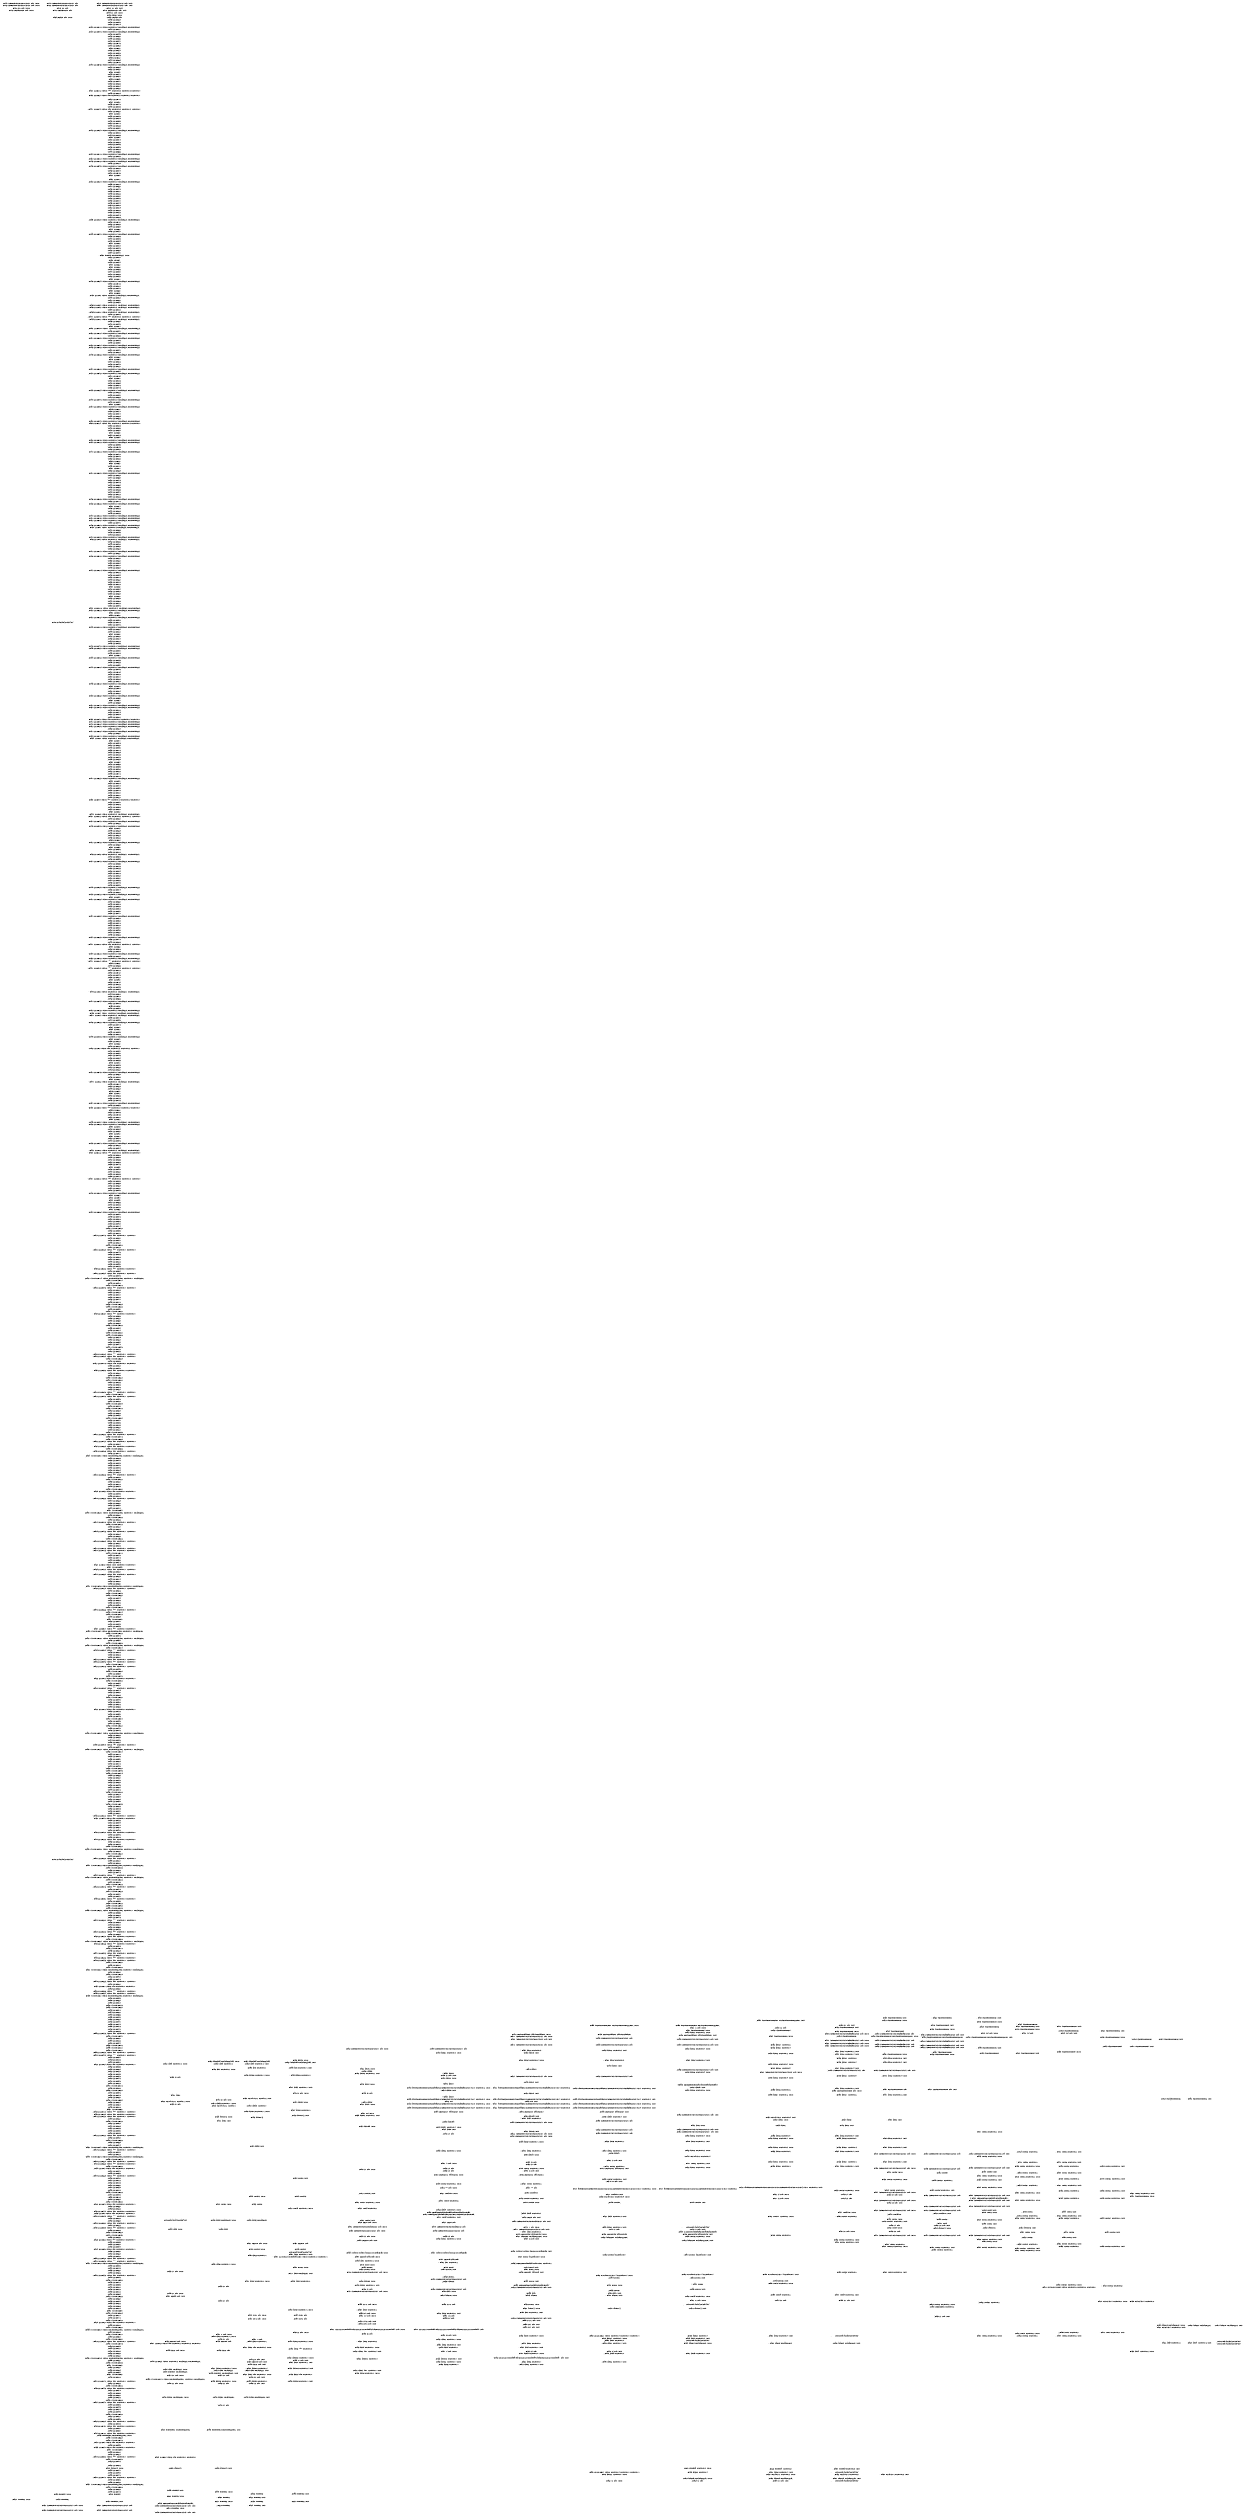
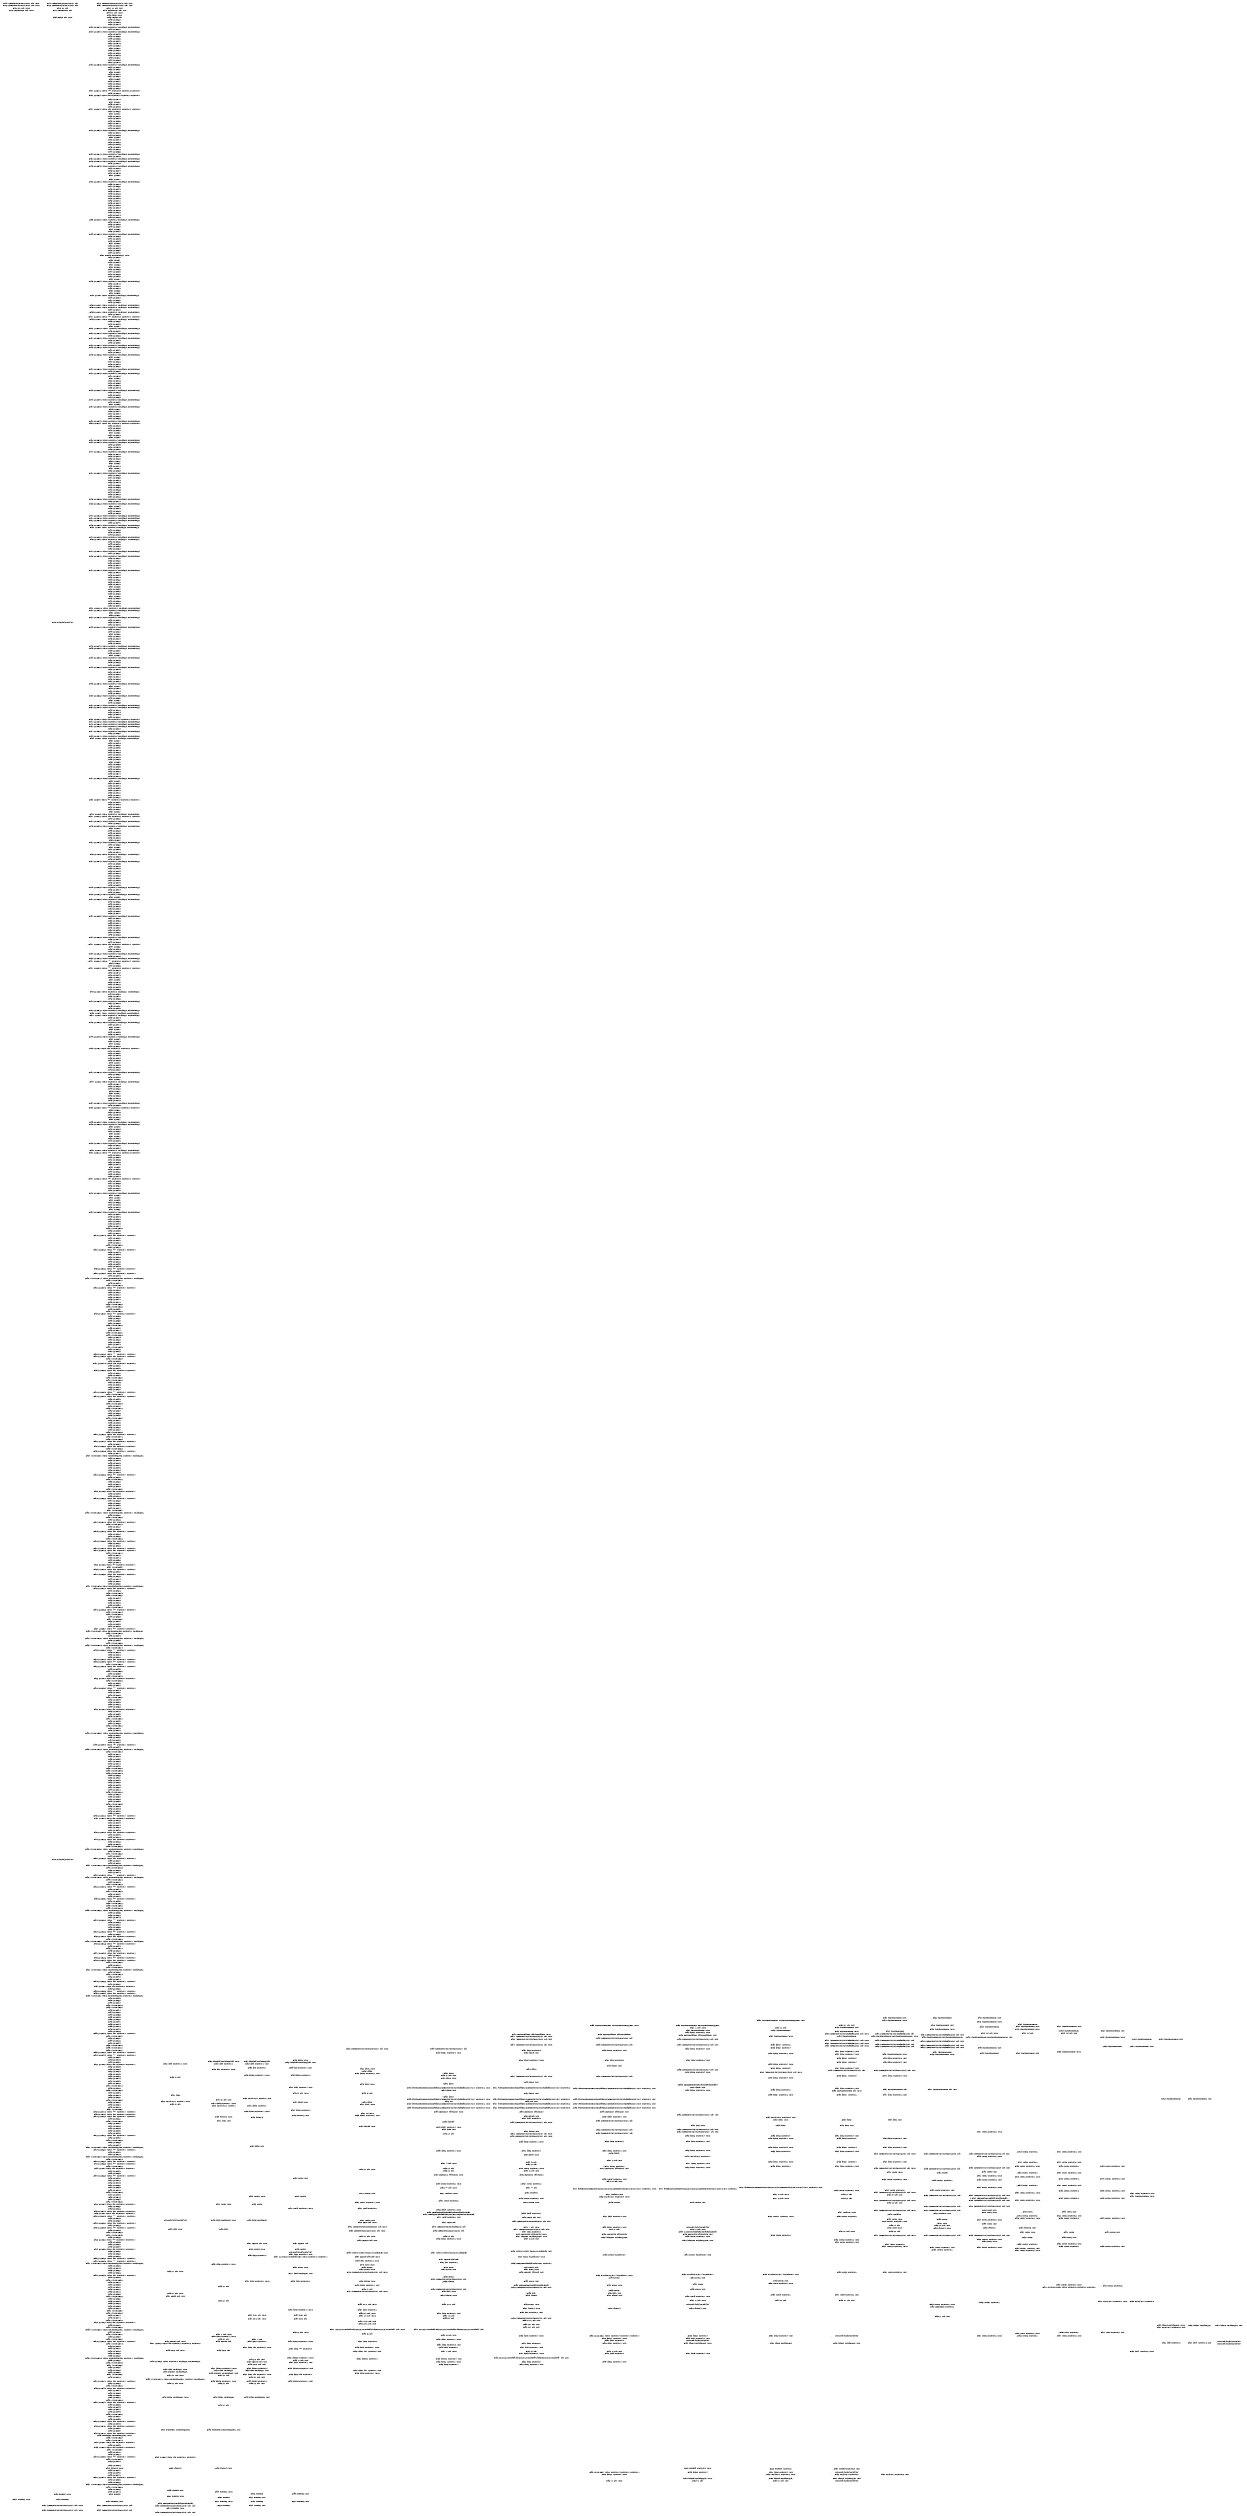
node "CE0x4a858d0": text "*SummSink*" -> "*LoadInst*"
